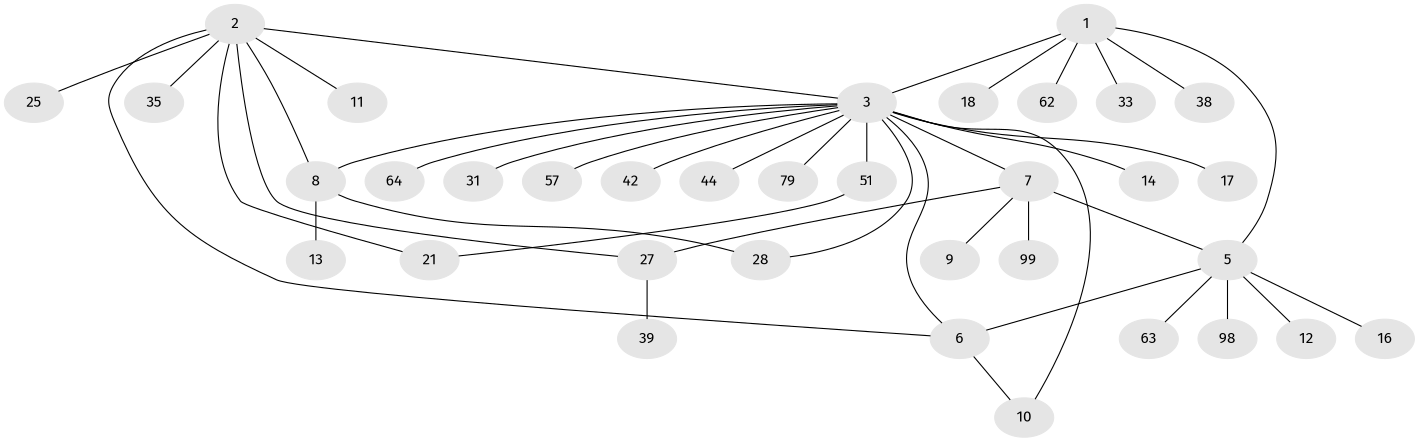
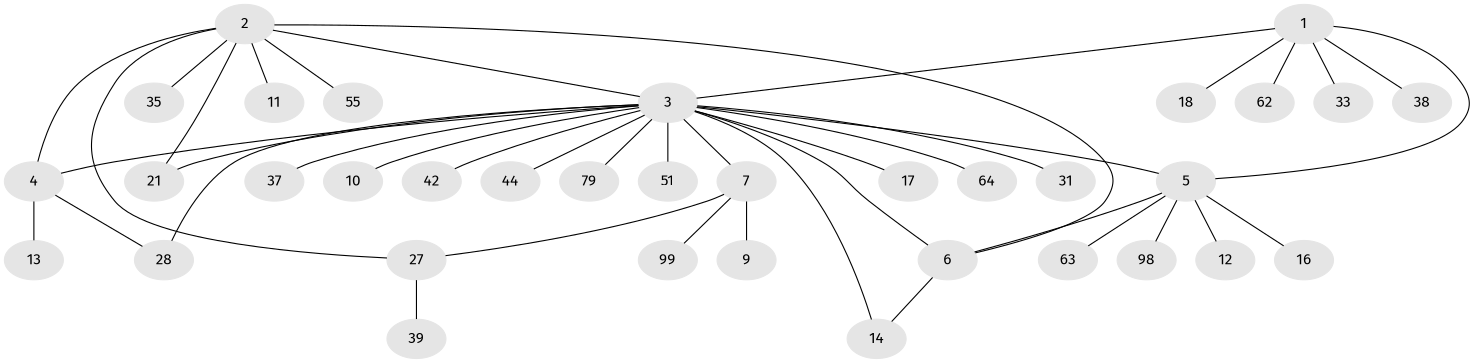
node "25": label "25" -> "55"
node "8": label "8" -> "4"
node "57": label "57" -> "37"
edge "7" -- "5": now "3" -- "5"
edge "51" -- "21": now "3" -- "21"
edge "6" -- "10": now "6" -- "14"
